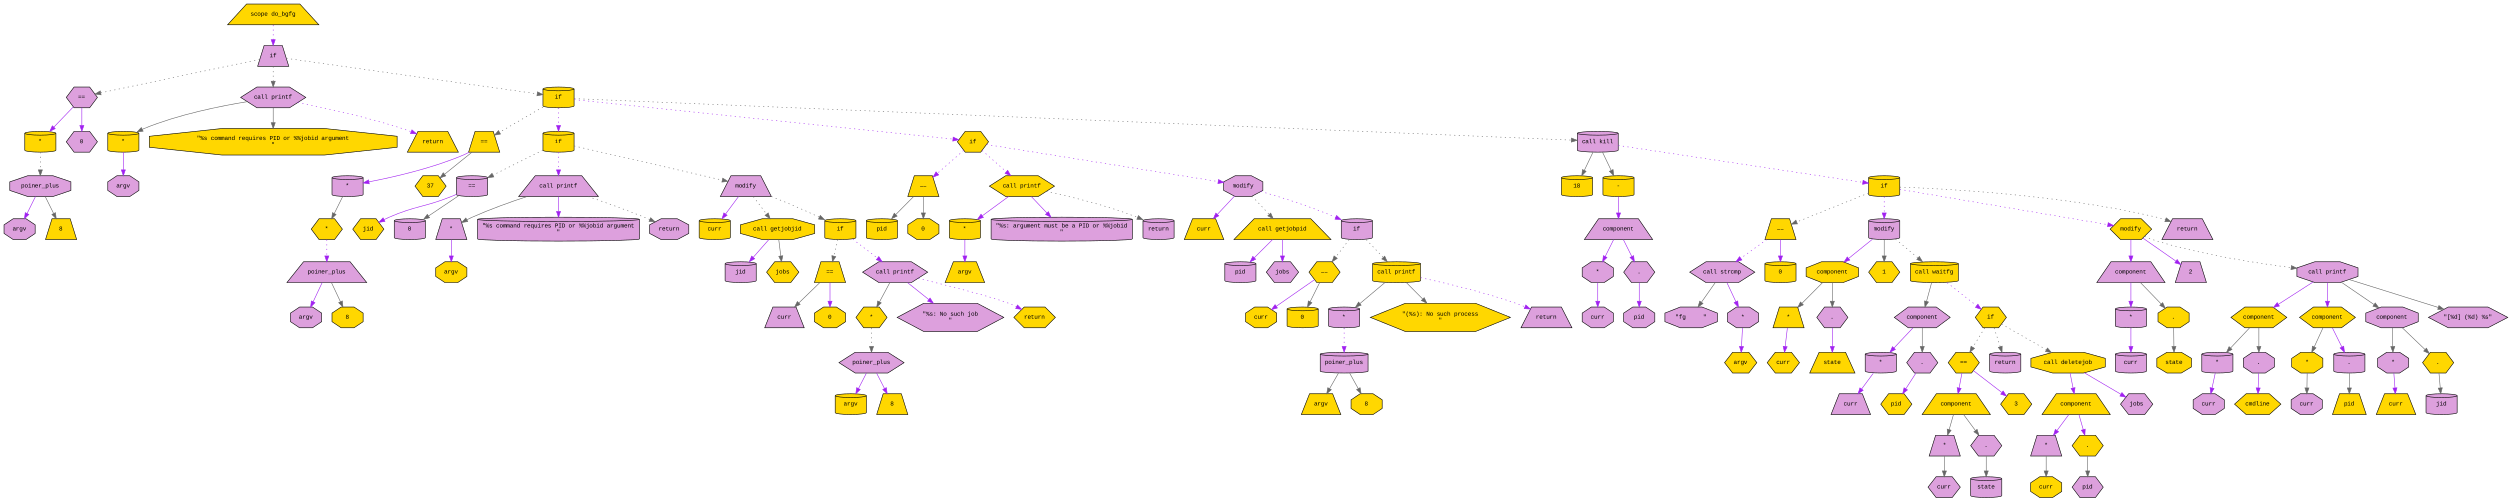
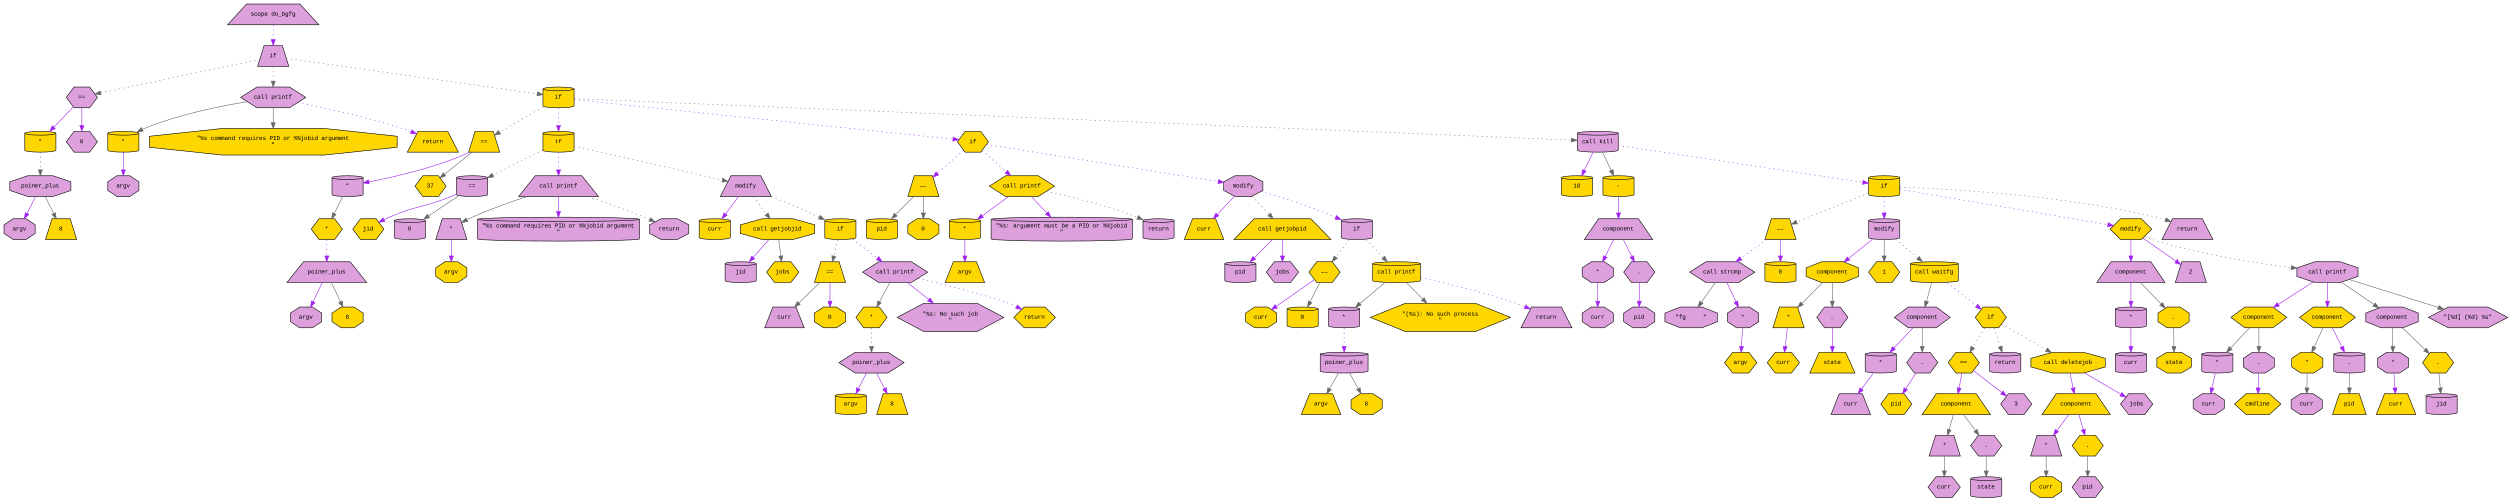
node "scope do_bgfg": fillcolor gold -> plum
edge "call kill" -> "18": color gray40 -> purple
node "3": fillcolor gold -> plum
